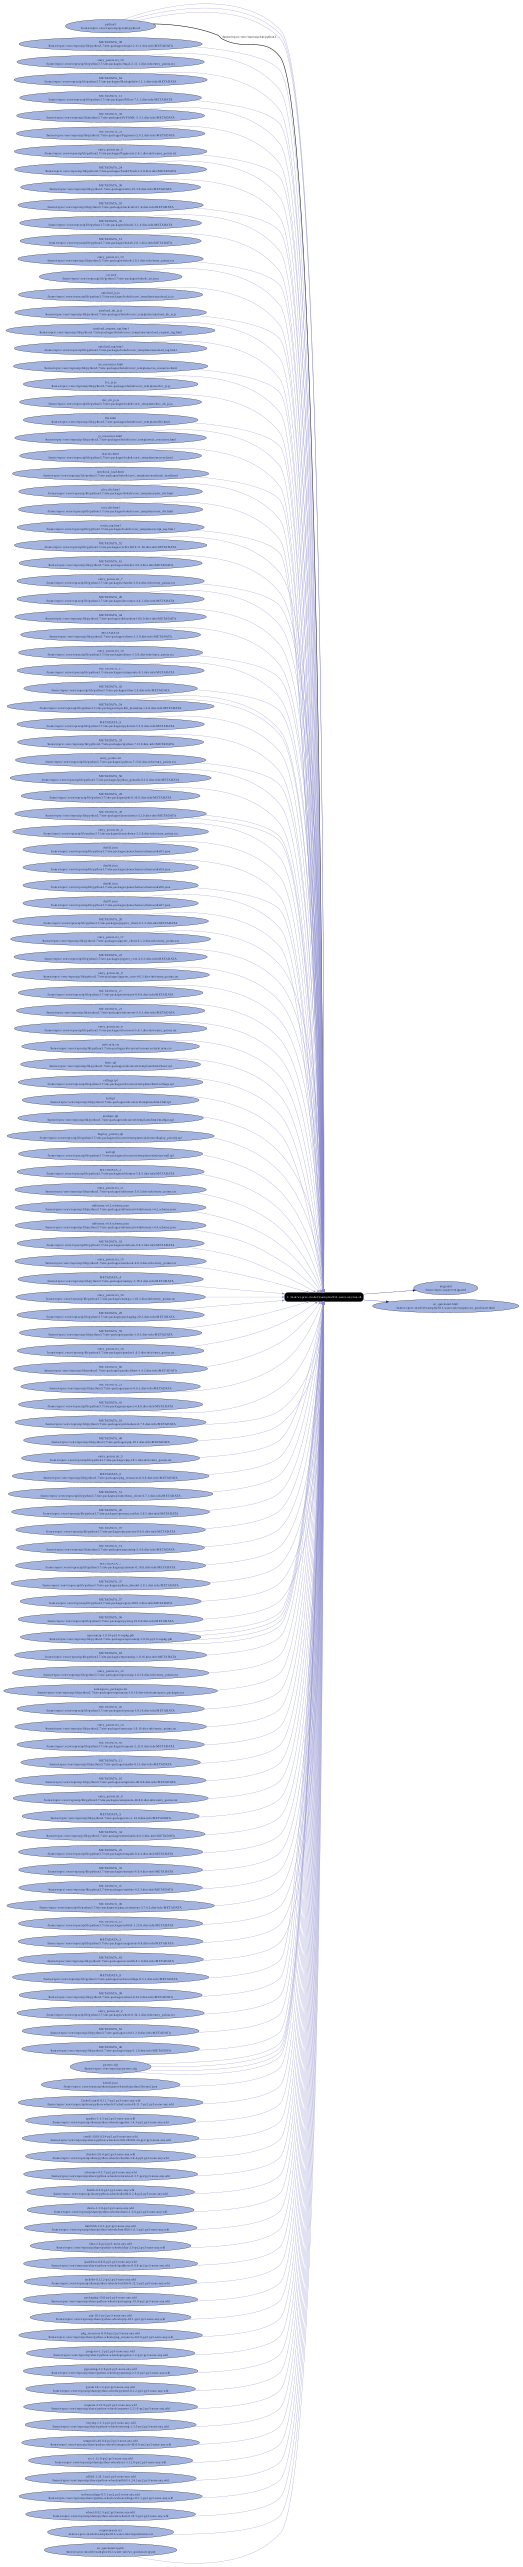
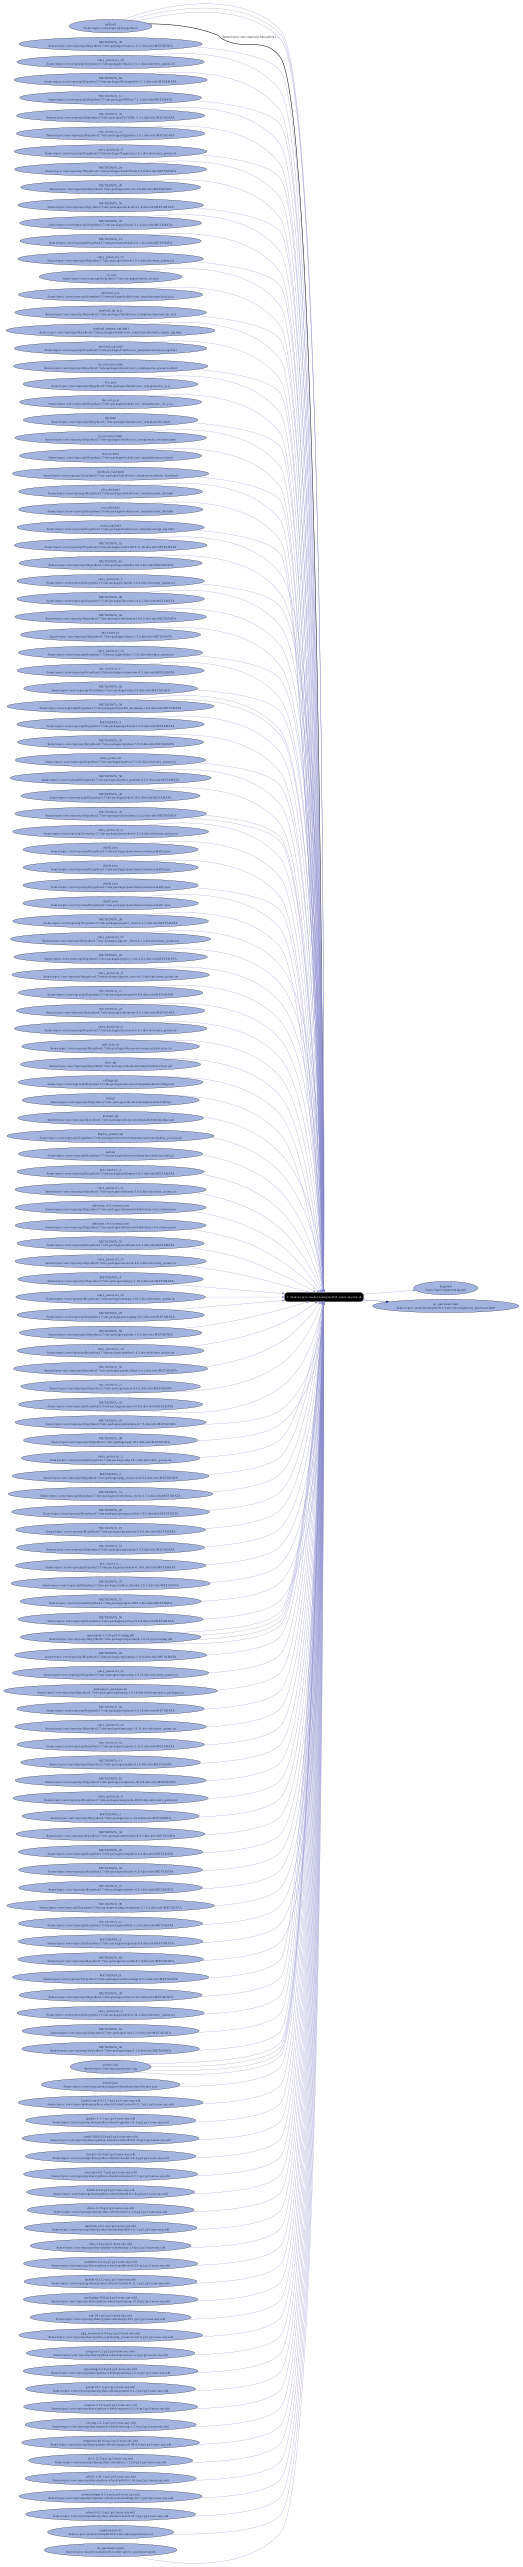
node "python3 /home/repro/.venv/reprozip/pytoml/python3": label "python3 /home/repro/.venv/reprozip/pytoml/python3" -> "python3 /home/repro/.venv/reprozip/bin/python3"
edge "0: /mnt/wt-prov-model/examples/012-water-any/run.sh" -> "migrated /home/repro/.jupyter/migrated": color #000088 -> #8888cc
